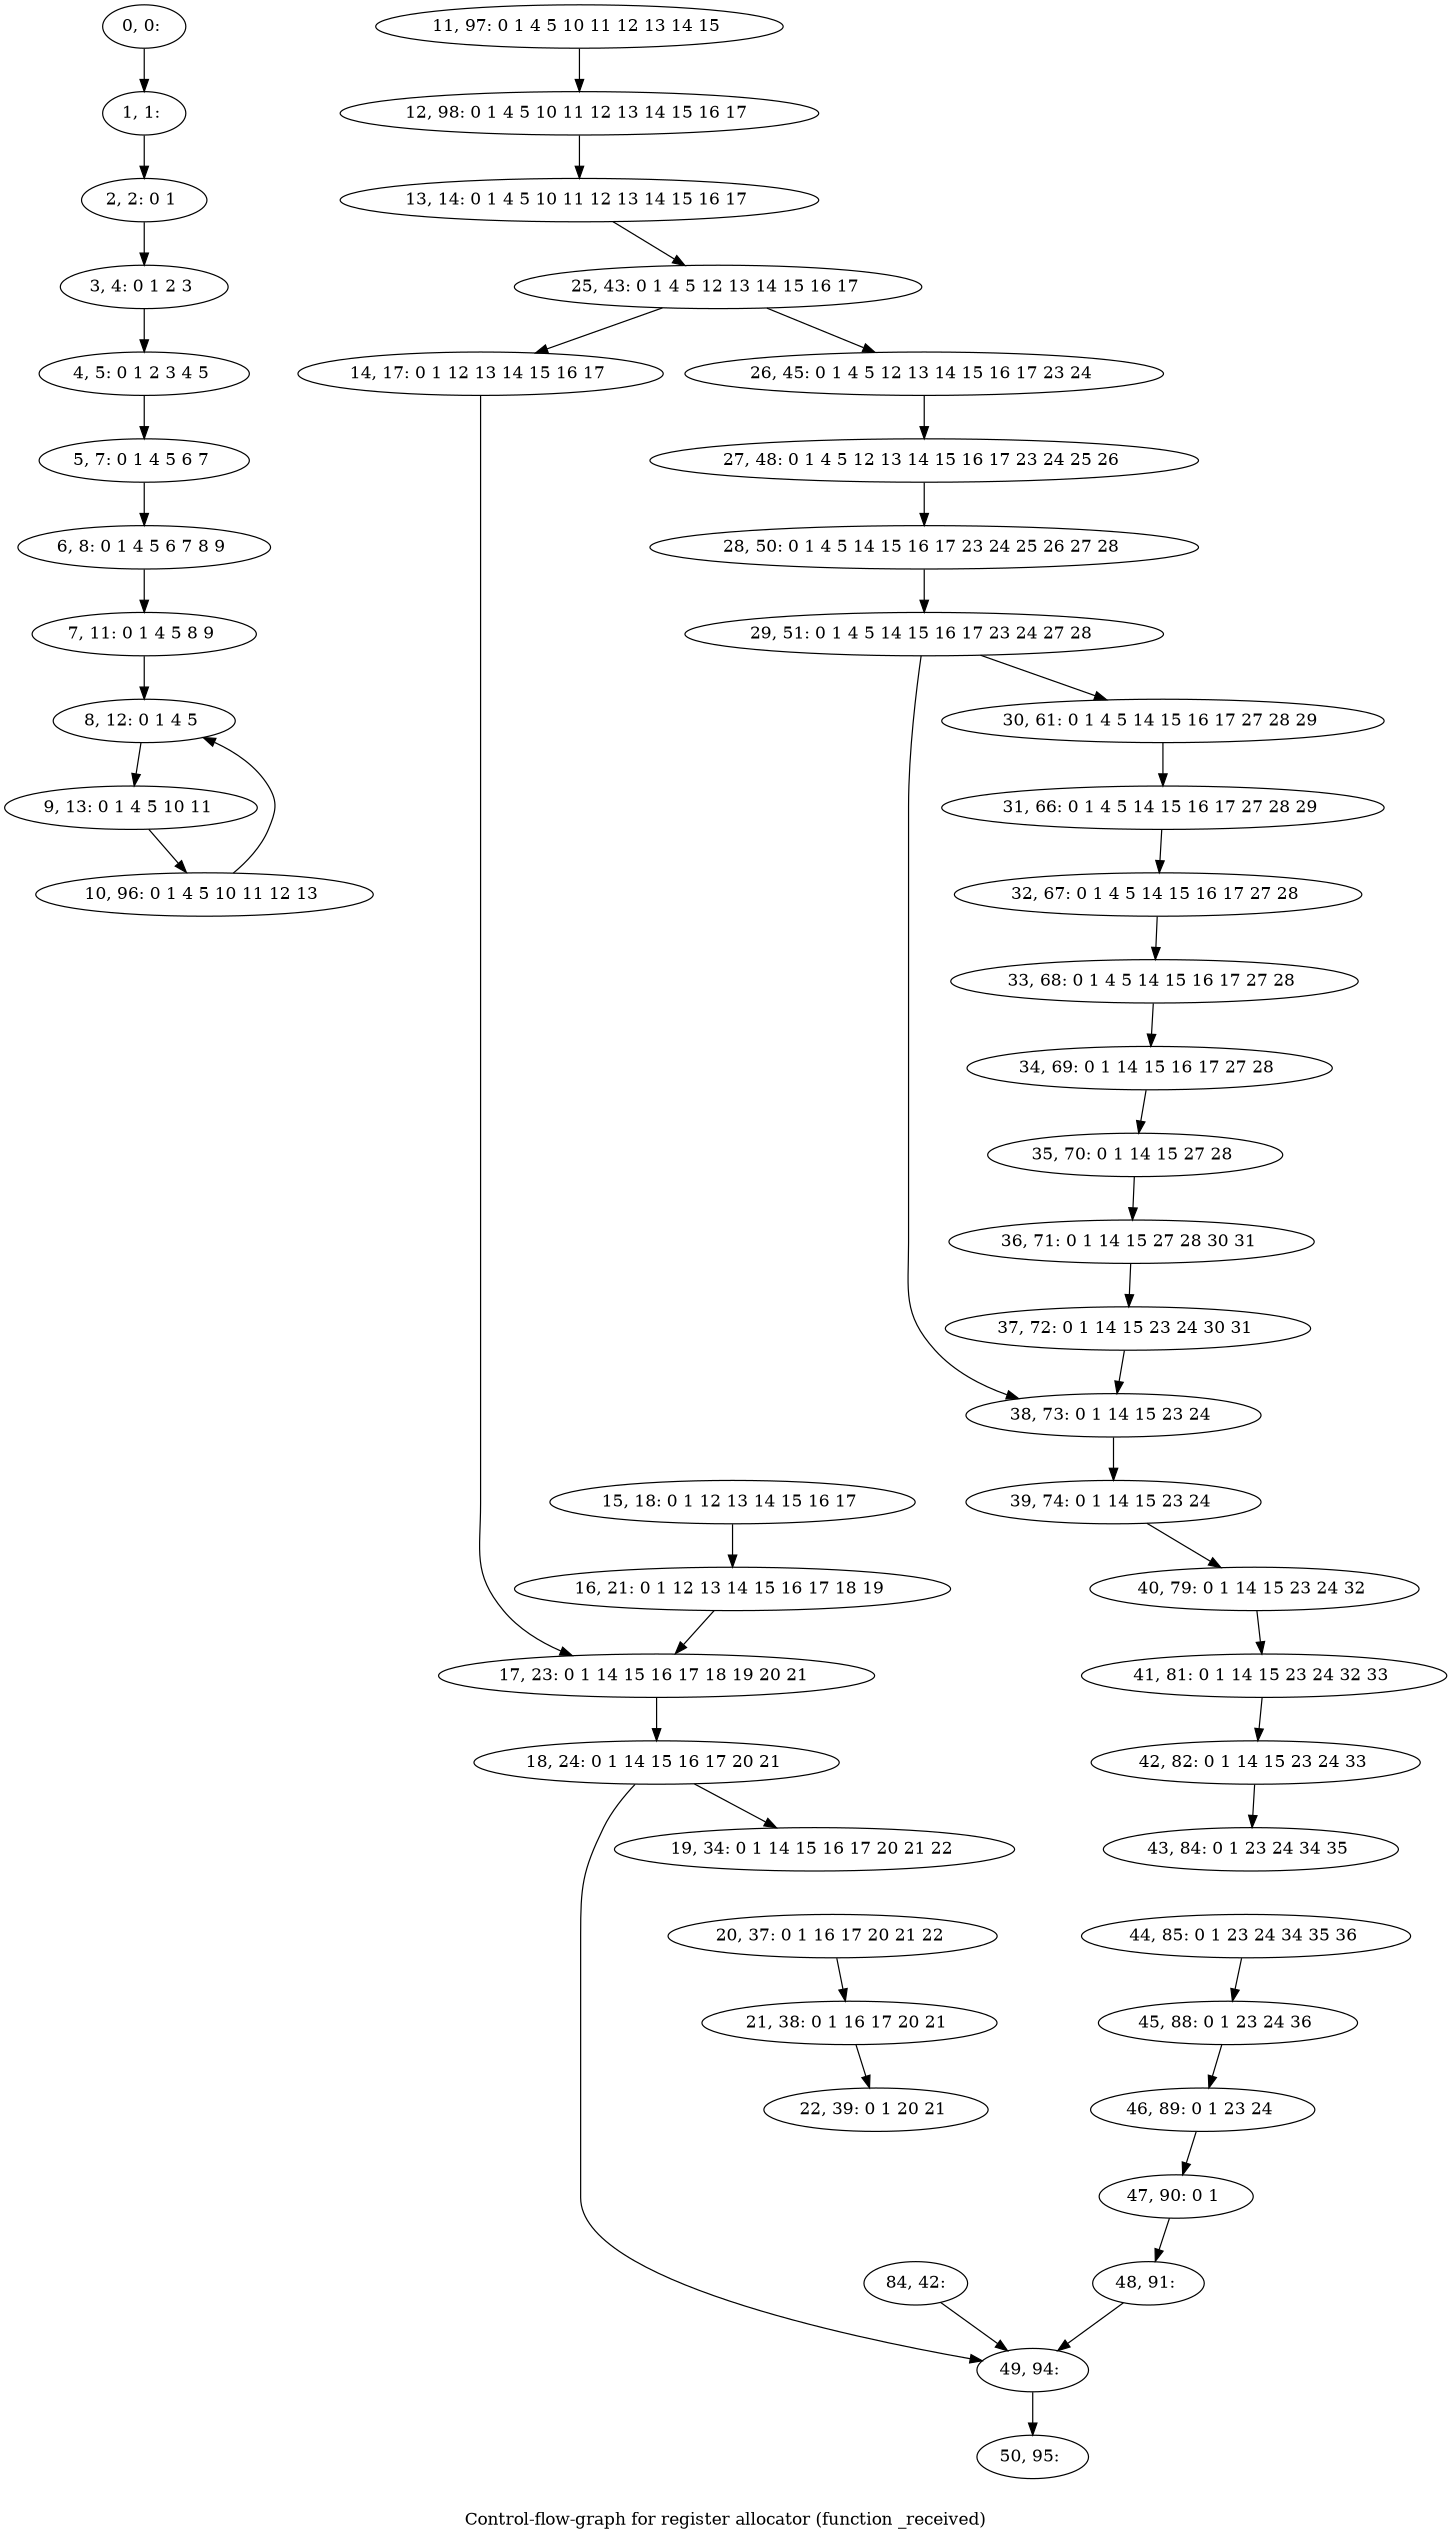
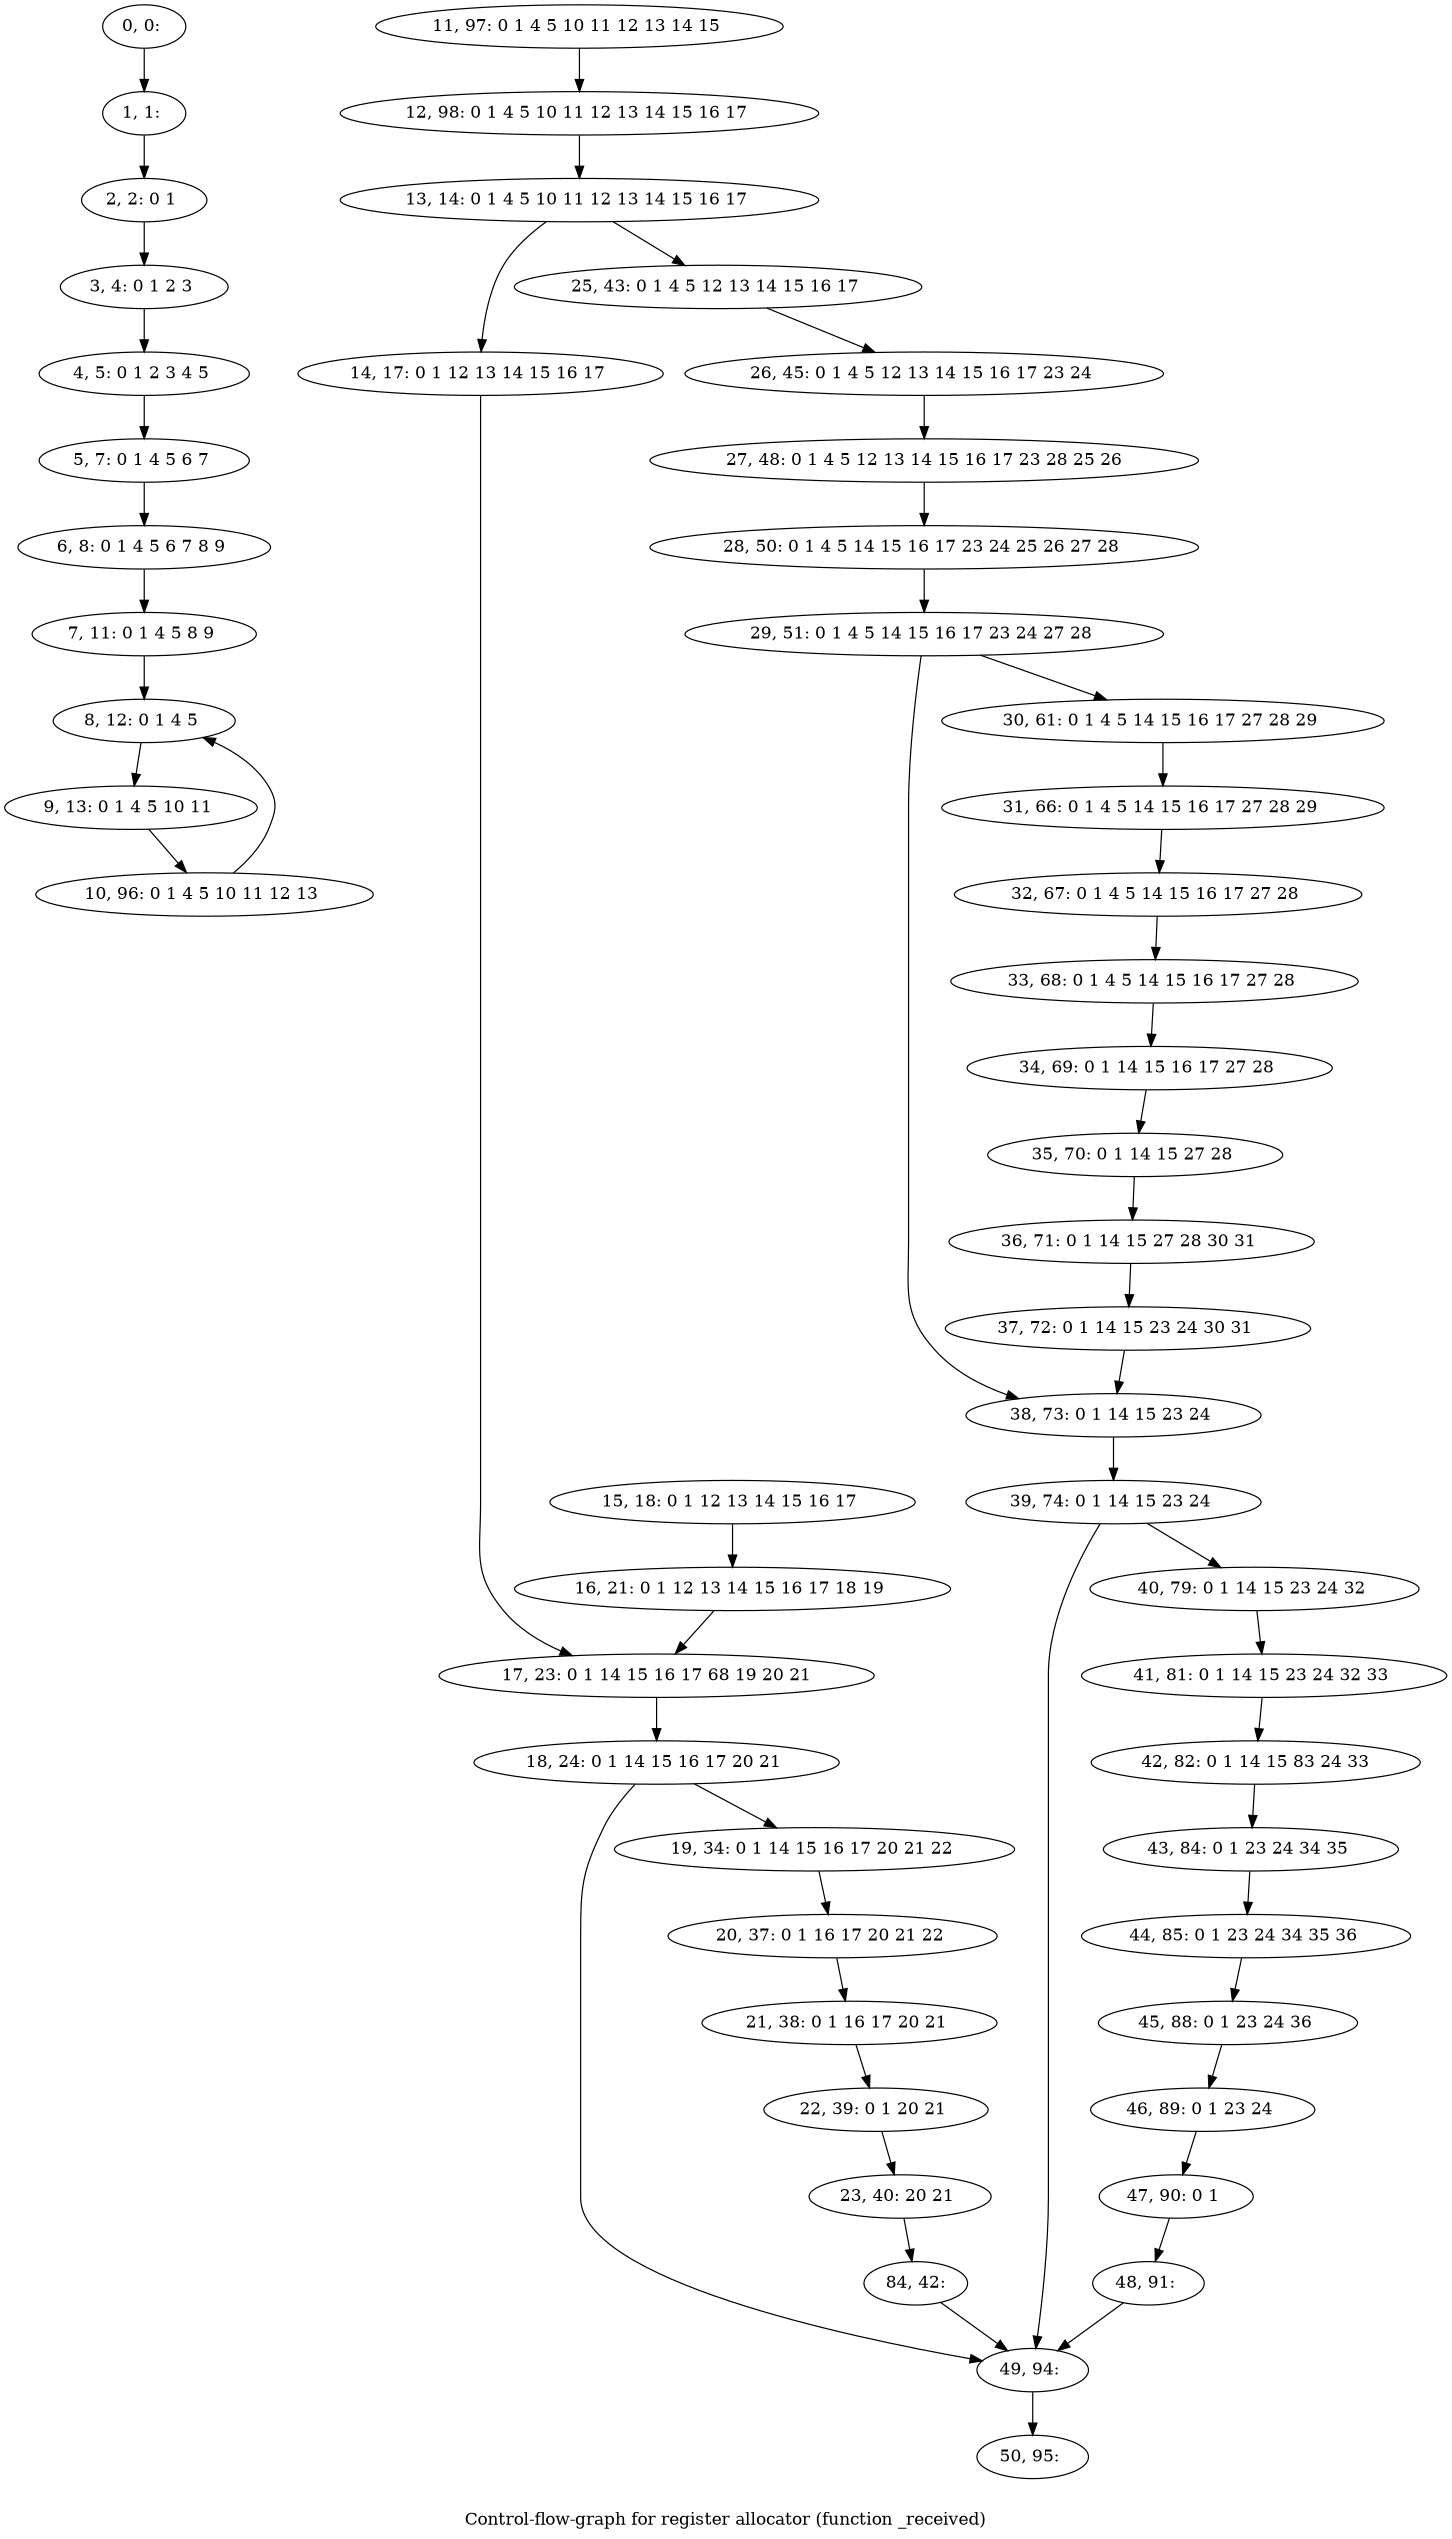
edge "25, 43: 0 1 4 5 12 13 14 15 16 17" -> "14, 17: 0 1 12 13 14 15 16 17": now "13, 14: 0 1 4 5 10 11 12 13 14 15 16 17" -> "14, 17: 0 1 12 13 14 15 16 17"
node "27, 48: 0 1 4 5 12 13 14 15 16 17 23 24 25 26": label "27, 48: 0 1 4 5 12 13 14 15 16 17 23 24 25 26" -> "27, 48: 0 1 4 5 12 13 14 15 16 17 23 28 25 26"
node "17, 23: 0 1 14 15 16 17 18 19 20 21": label "17, 23: 0 1 14 15 16 17 18 19 20 21" -> "17, 23: 0 1 14 15 16 17 68 19 20 21"
node "42, 82: 0 1 14 15 23 24 33": label "42, 82: 0 1 14 15 23 24 33" -> "42, 82: 0 1 14 15 83 24 33"
edge "19, 34: 0 1 14 15 16 17 20 21 22" -> "20, 37: 0 1 16 17 20 21 22": added
edge "43, 84: 0 1 23 24 34 35" -> "44, 85: 0 1 23 24 34 35 36": added
edge "39, 74: 0 1 14 15 23 24" -> "49, 94:": added
node "23, 40: 20 21": added
